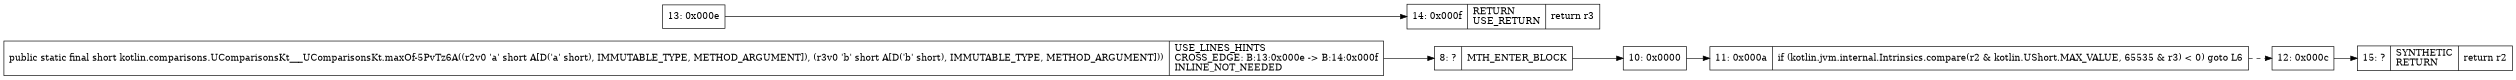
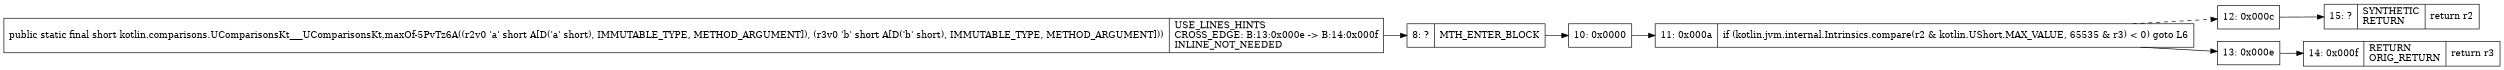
node "14: 0x000f": text "USE_RETURN" -> "ORIG_RETURN"
edge "11: 0x000a" -> "13: 0x000e": added
